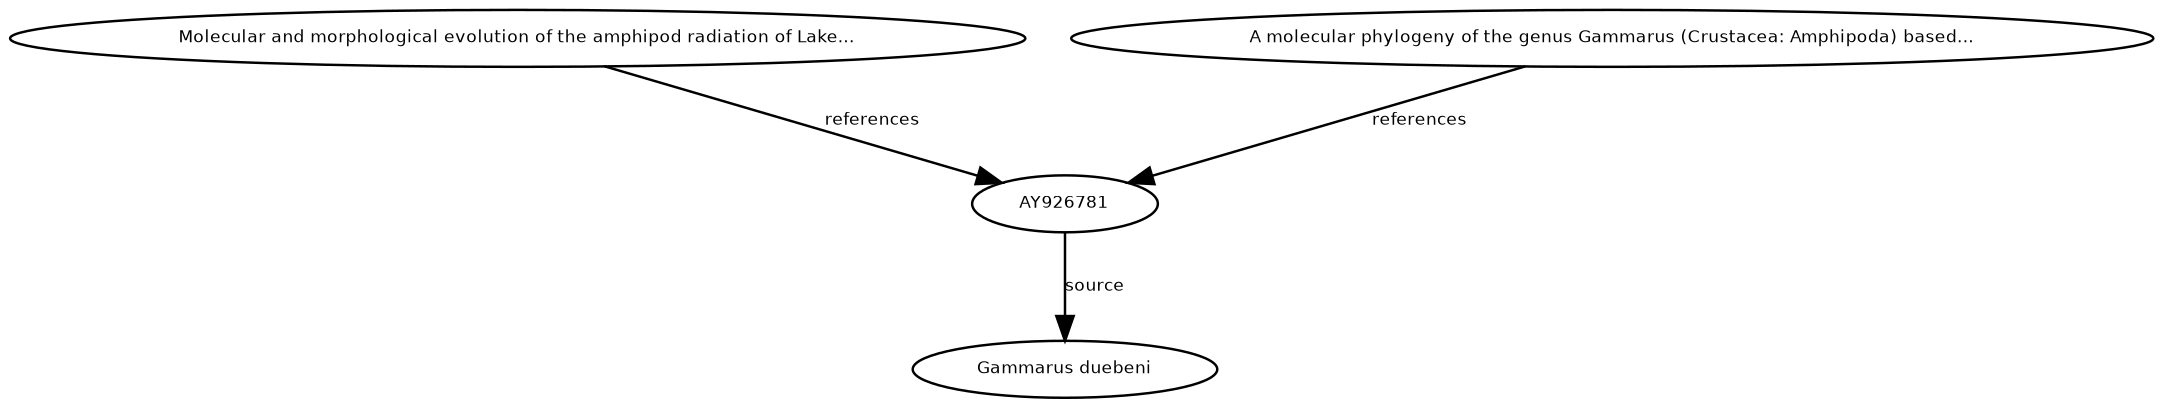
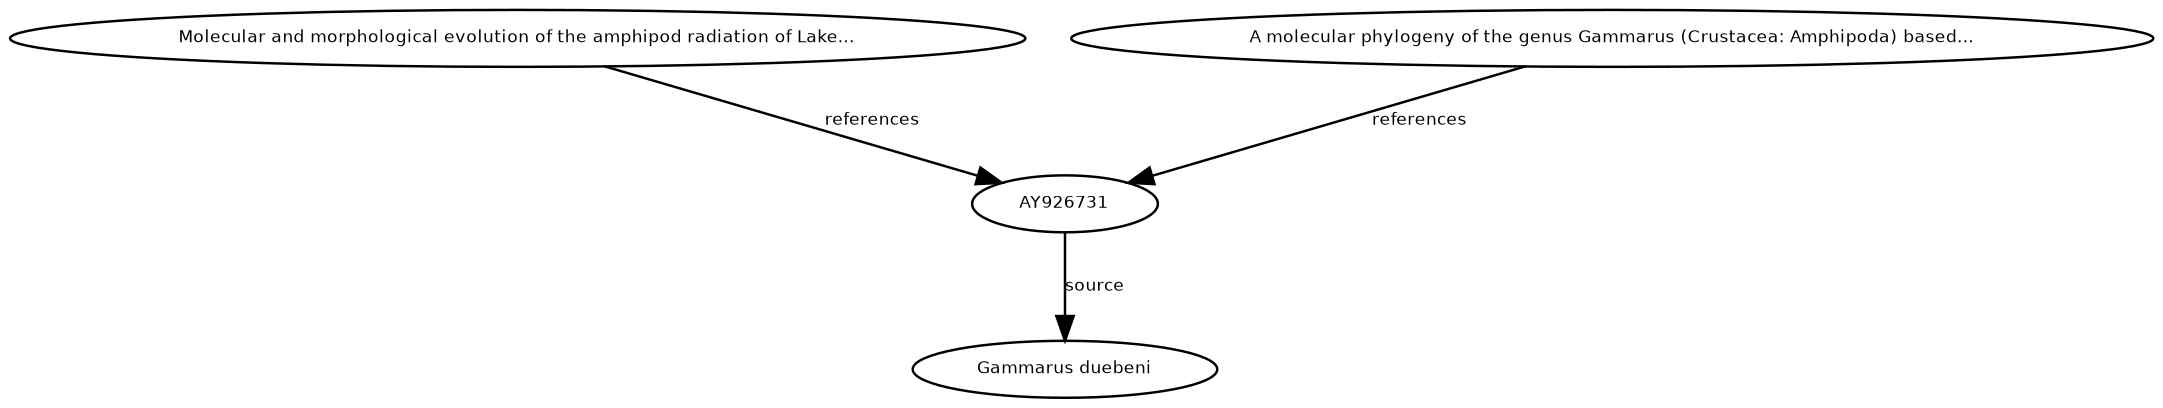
node "AY926781": label "AY926781" -> "AY926731"
